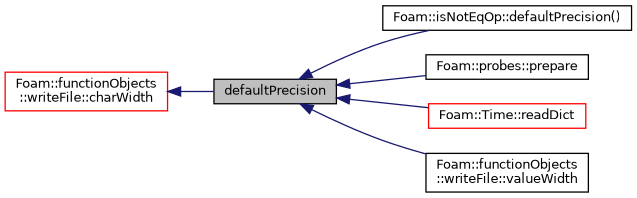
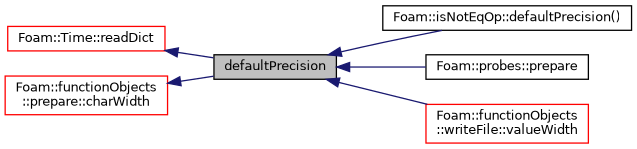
node "Foam::functionObjects ::writeFile::charWidth": label "Foam::functionObjects ::writeFile::charWidth" -> "Foam::functionObjects ::prepare::charWidth"
edge "Foam::Time::readDict" -> "defaultPrecision": reversed
node "Foam::functionObjects ::writeFile::valueWidth": color black -> red
